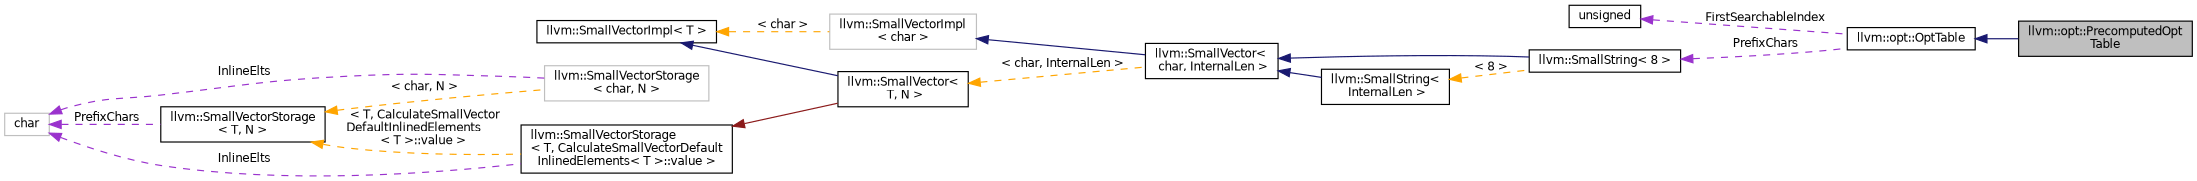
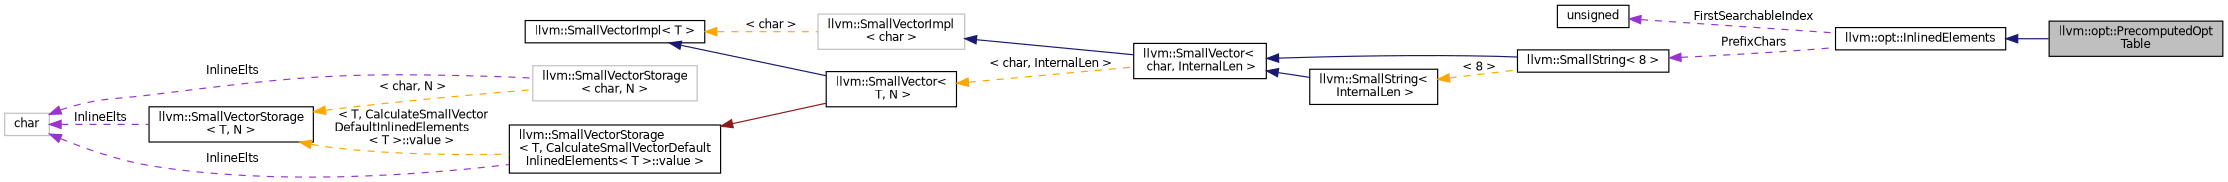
node "llvm::opt::OptTable": label "llvm::opt::OptTable" -> "llvm::opt::InlinedElements"
edge "llvm::SmallVectorStorage < T, N >" -> "char": label " PrefixChars" -> " InlineElts"
